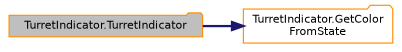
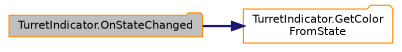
node "TurretIndicator.TurretIndicator": label "TurretIndicator.TurretIndicator" -> "TurretIndicator.OnStateChanged"
